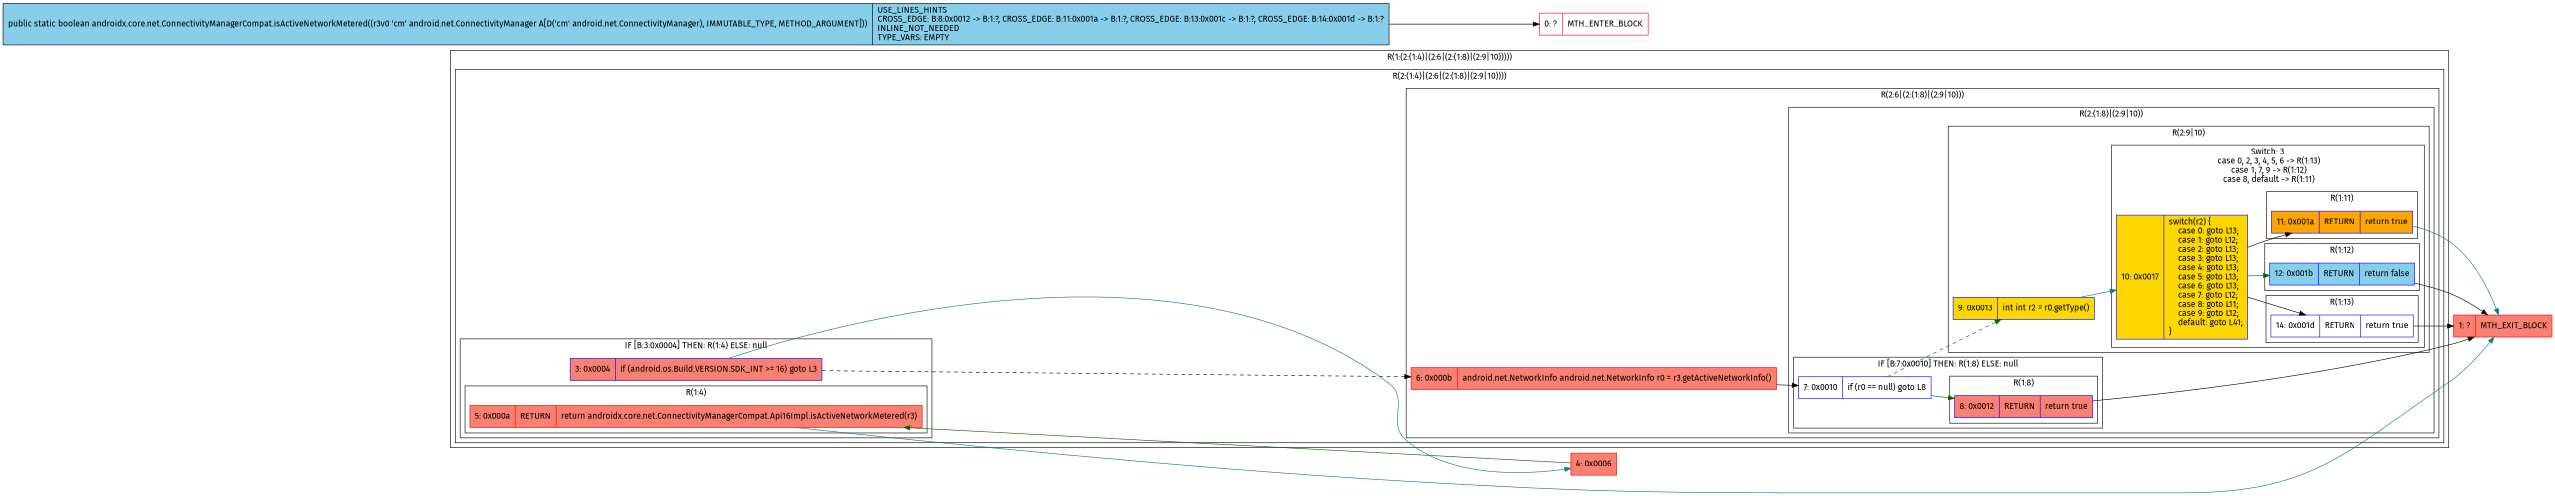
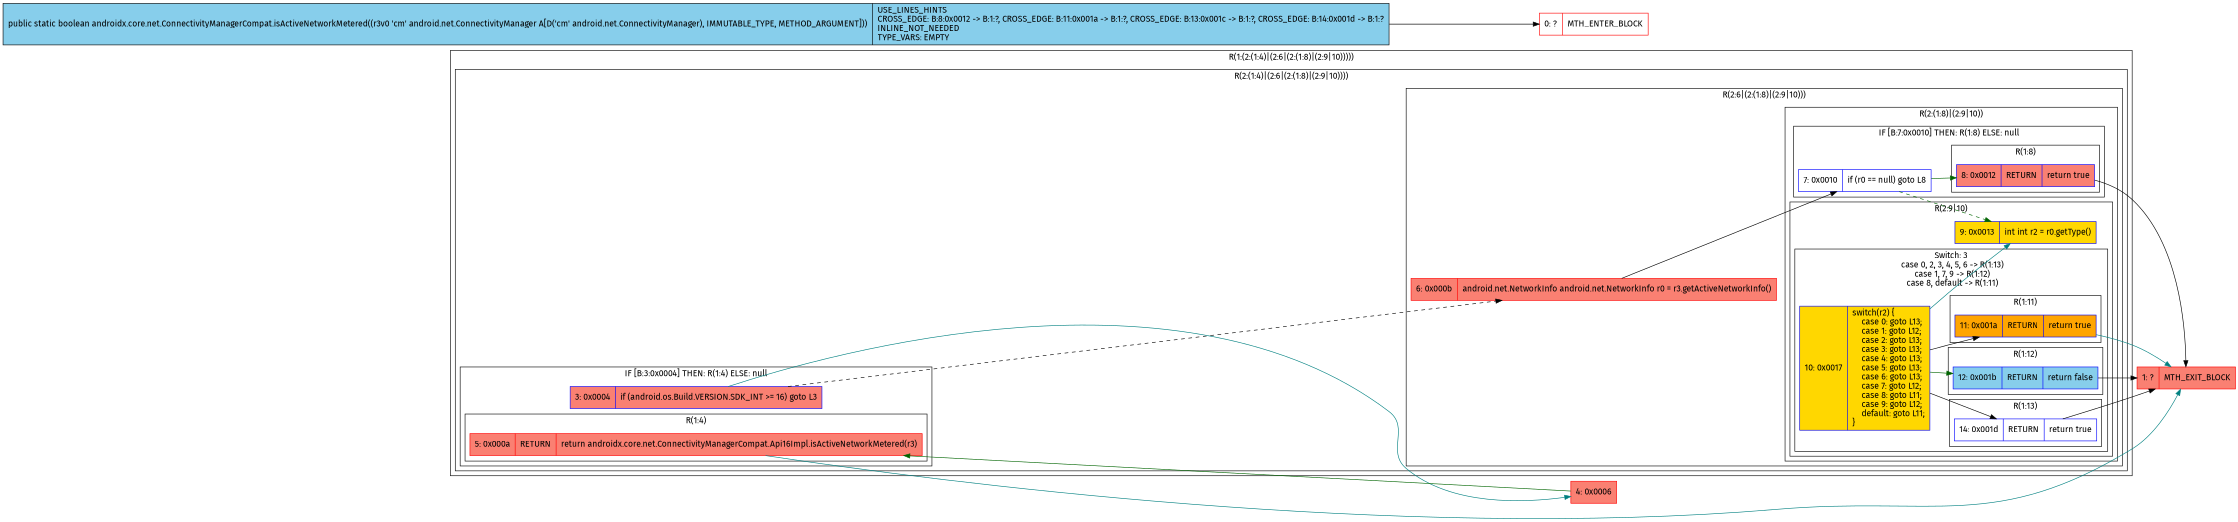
edge "9: 0x0013" -> "10: 0x0017": reversed
node "10: 0x0017": text "default: goto L41;" -> "default: goto L11;"
